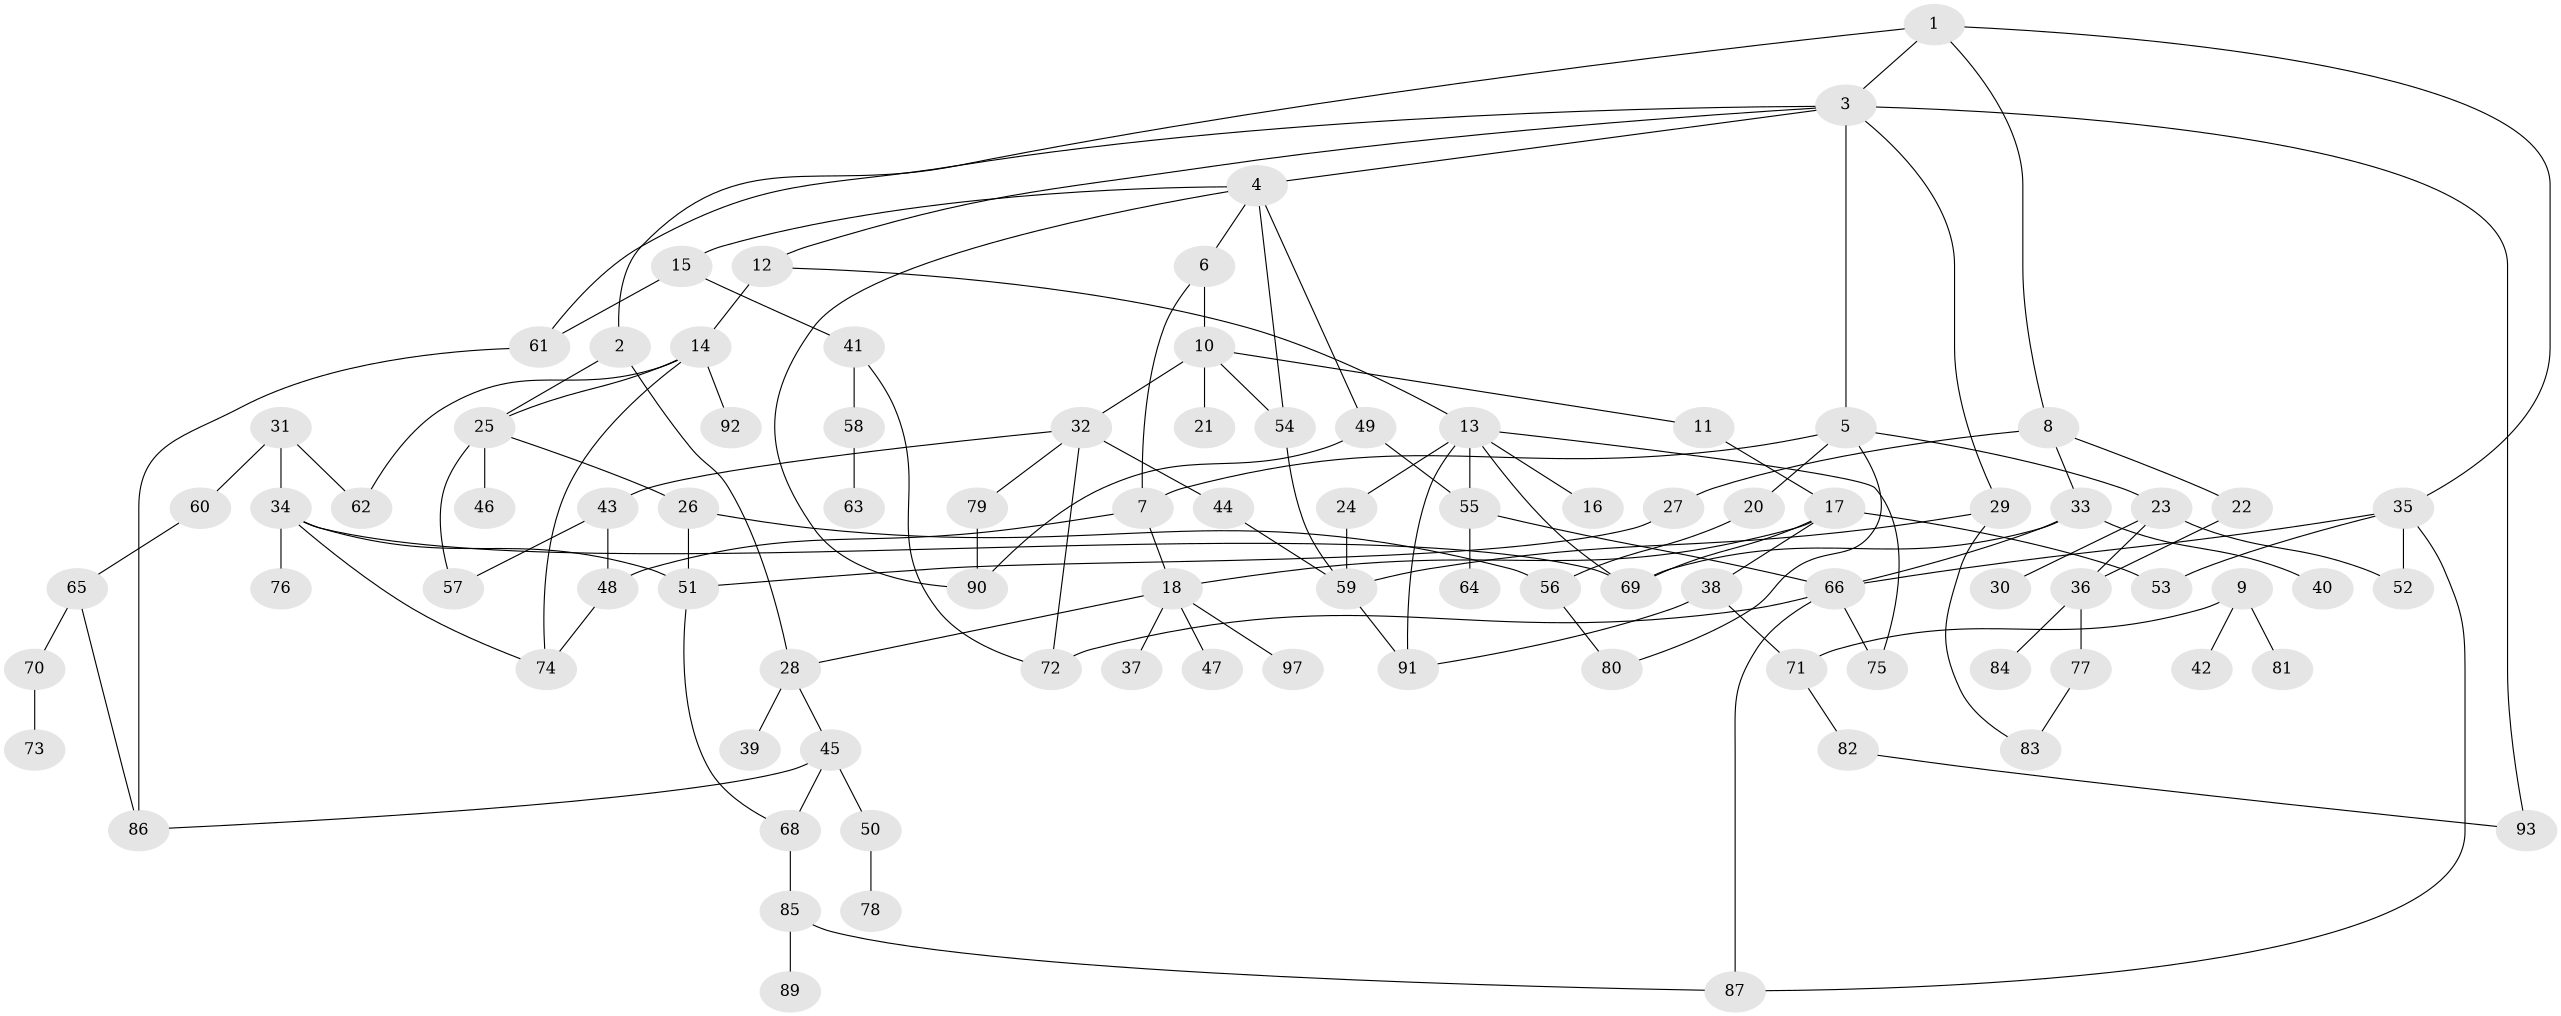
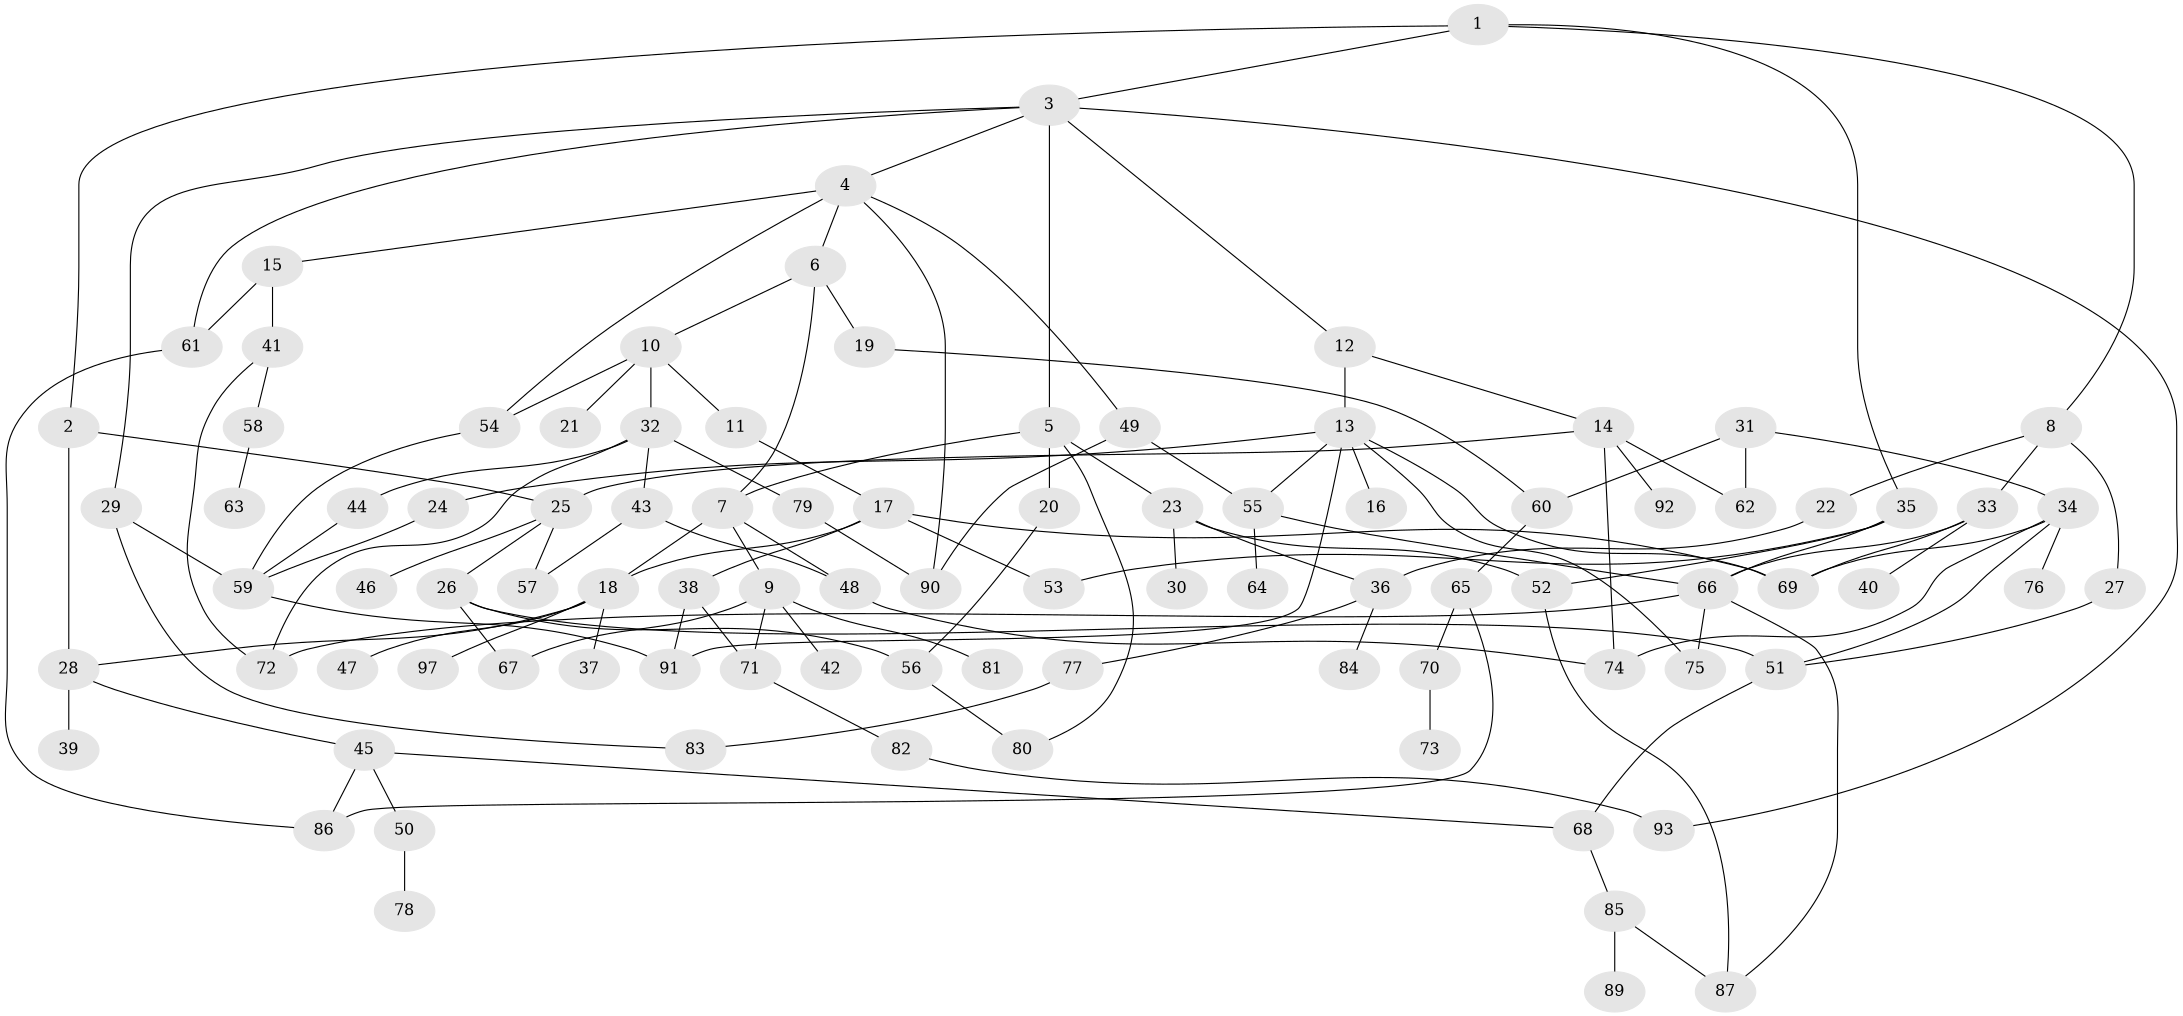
node "19": added
edge "7" -- "9": added
node "67": added
edge "35" -- "87": now "52" -- "87"
